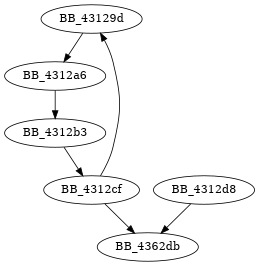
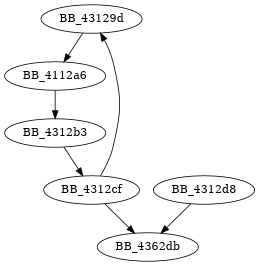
node "BB_4312a6": label "BB_4312a6" -> "BB_4112a6"
